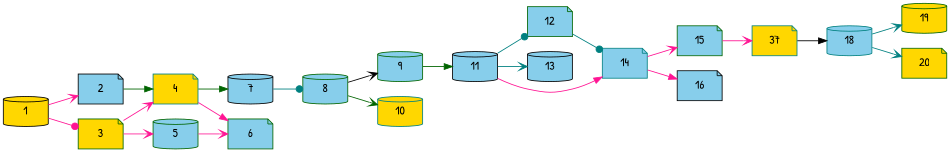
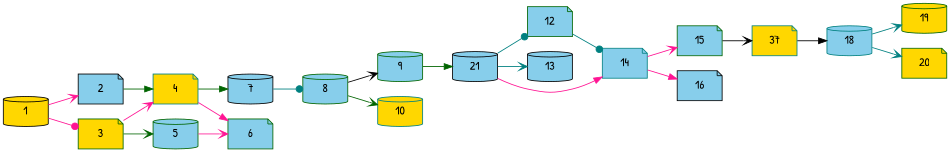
edge "15" -> "37": color deeppink -> black
node "11": label "11" -> "21"
edge "3" -> "5": color deeppink -> darkgreen
